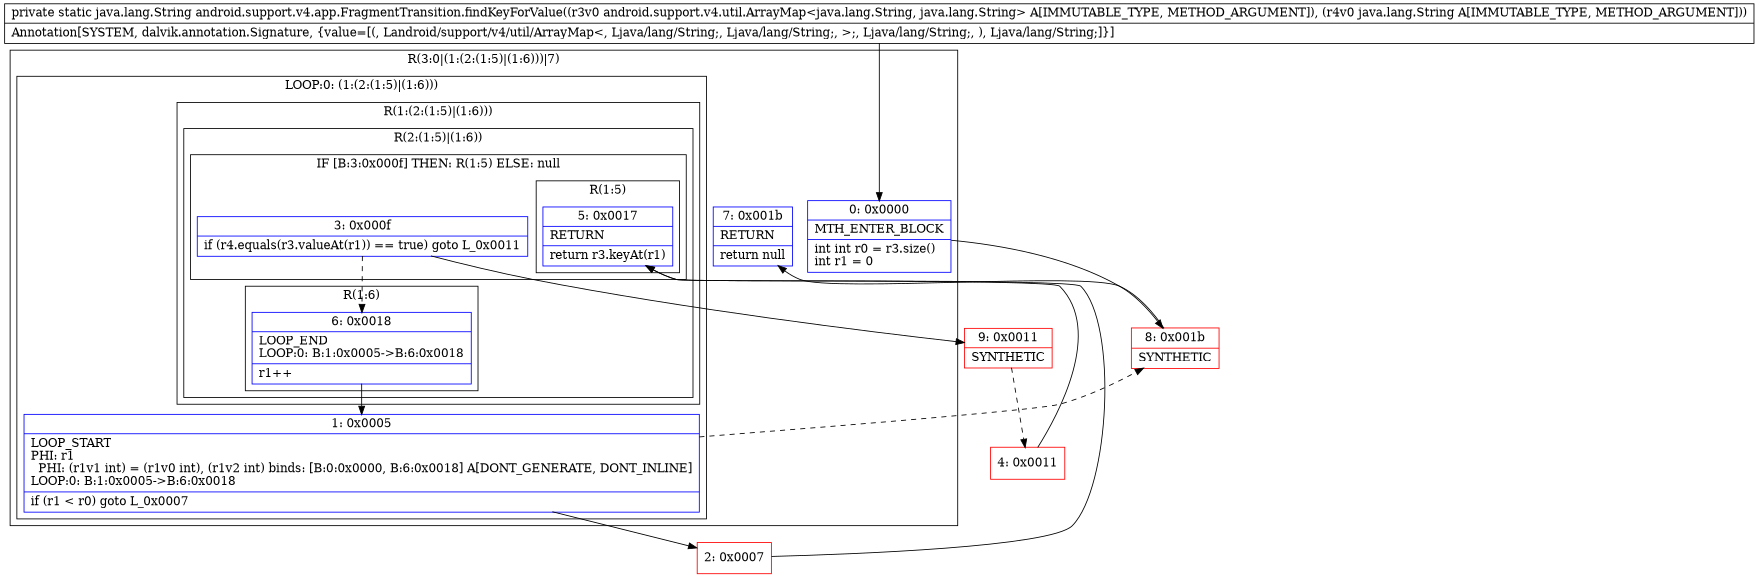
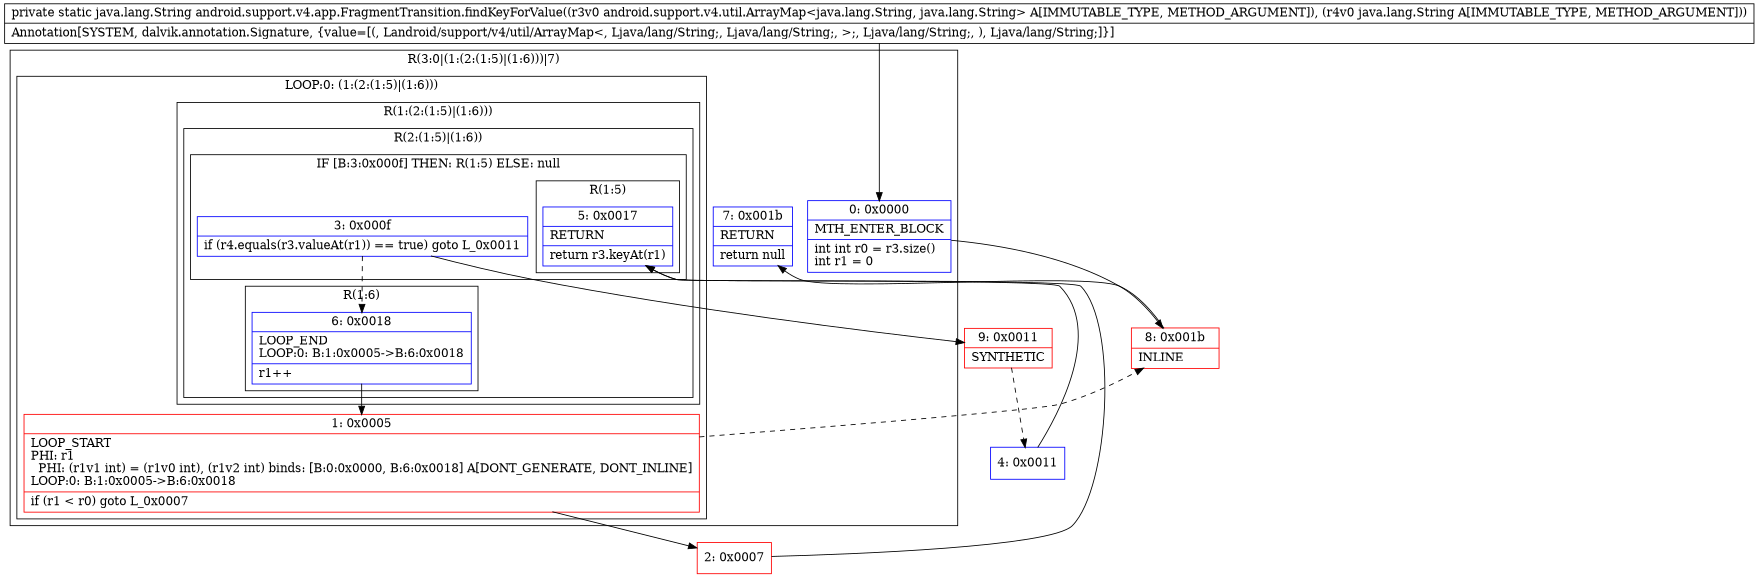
node "8: 0x001b": text "SYNTHETIC" -> "INLINE"
node "1: 0x0005": color blue -> red
node "4: 0x0011": color red -> blue
